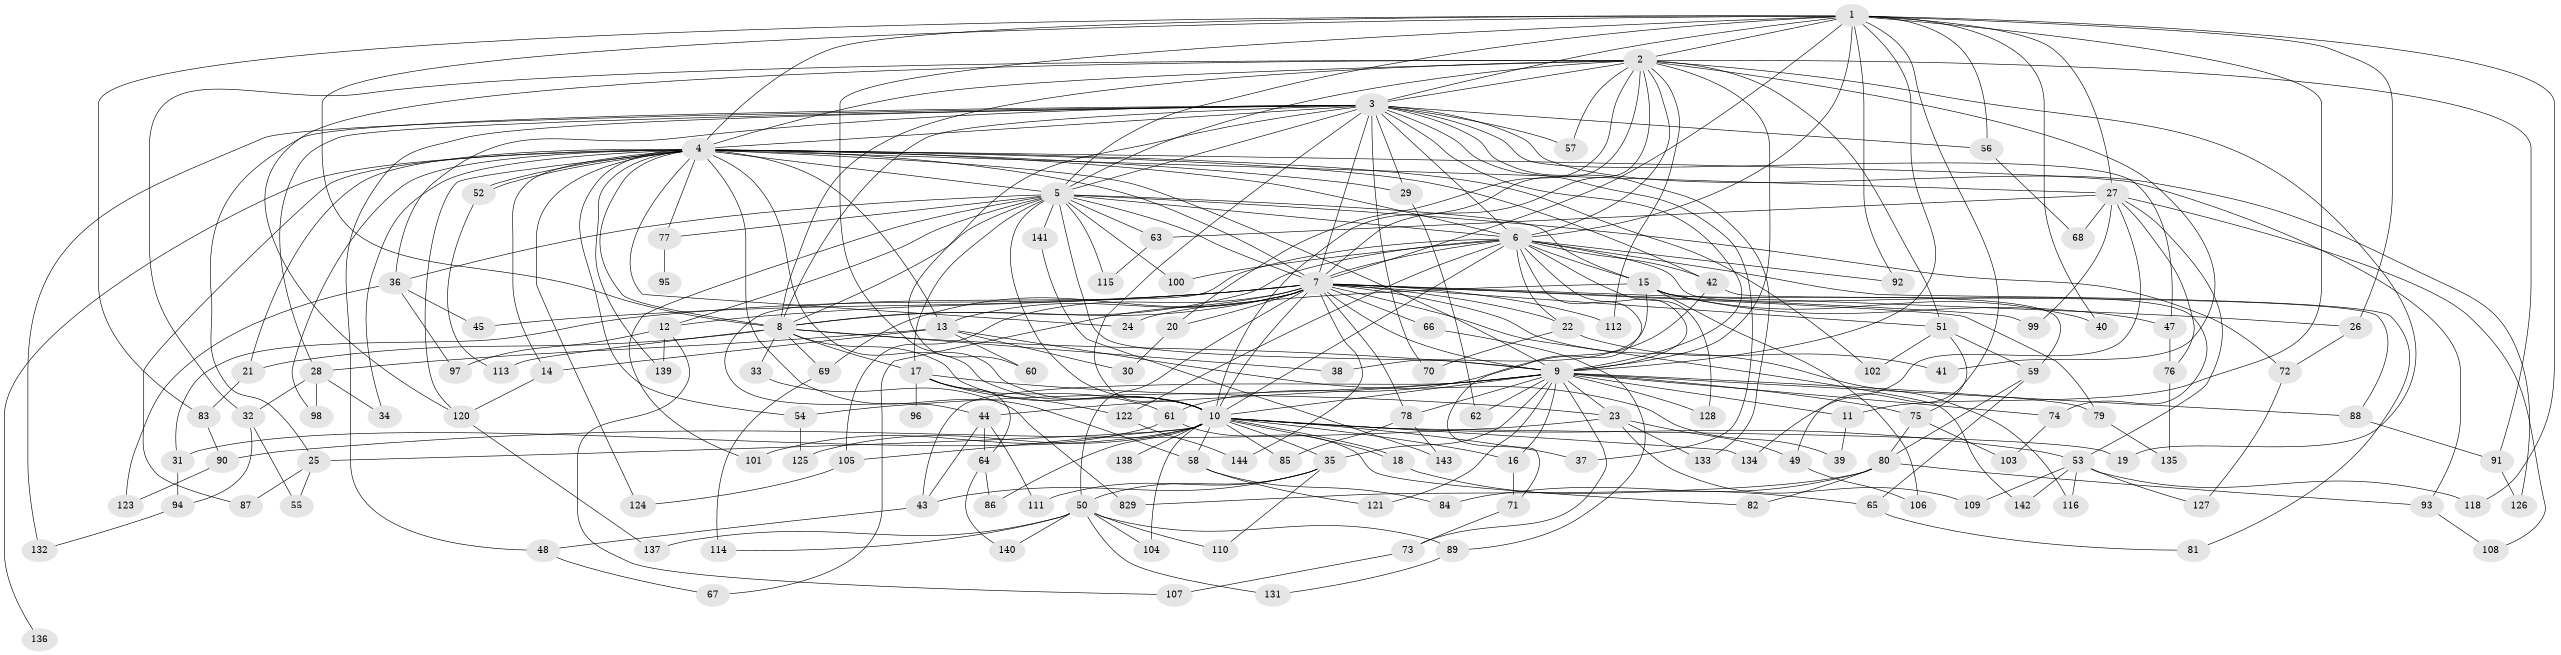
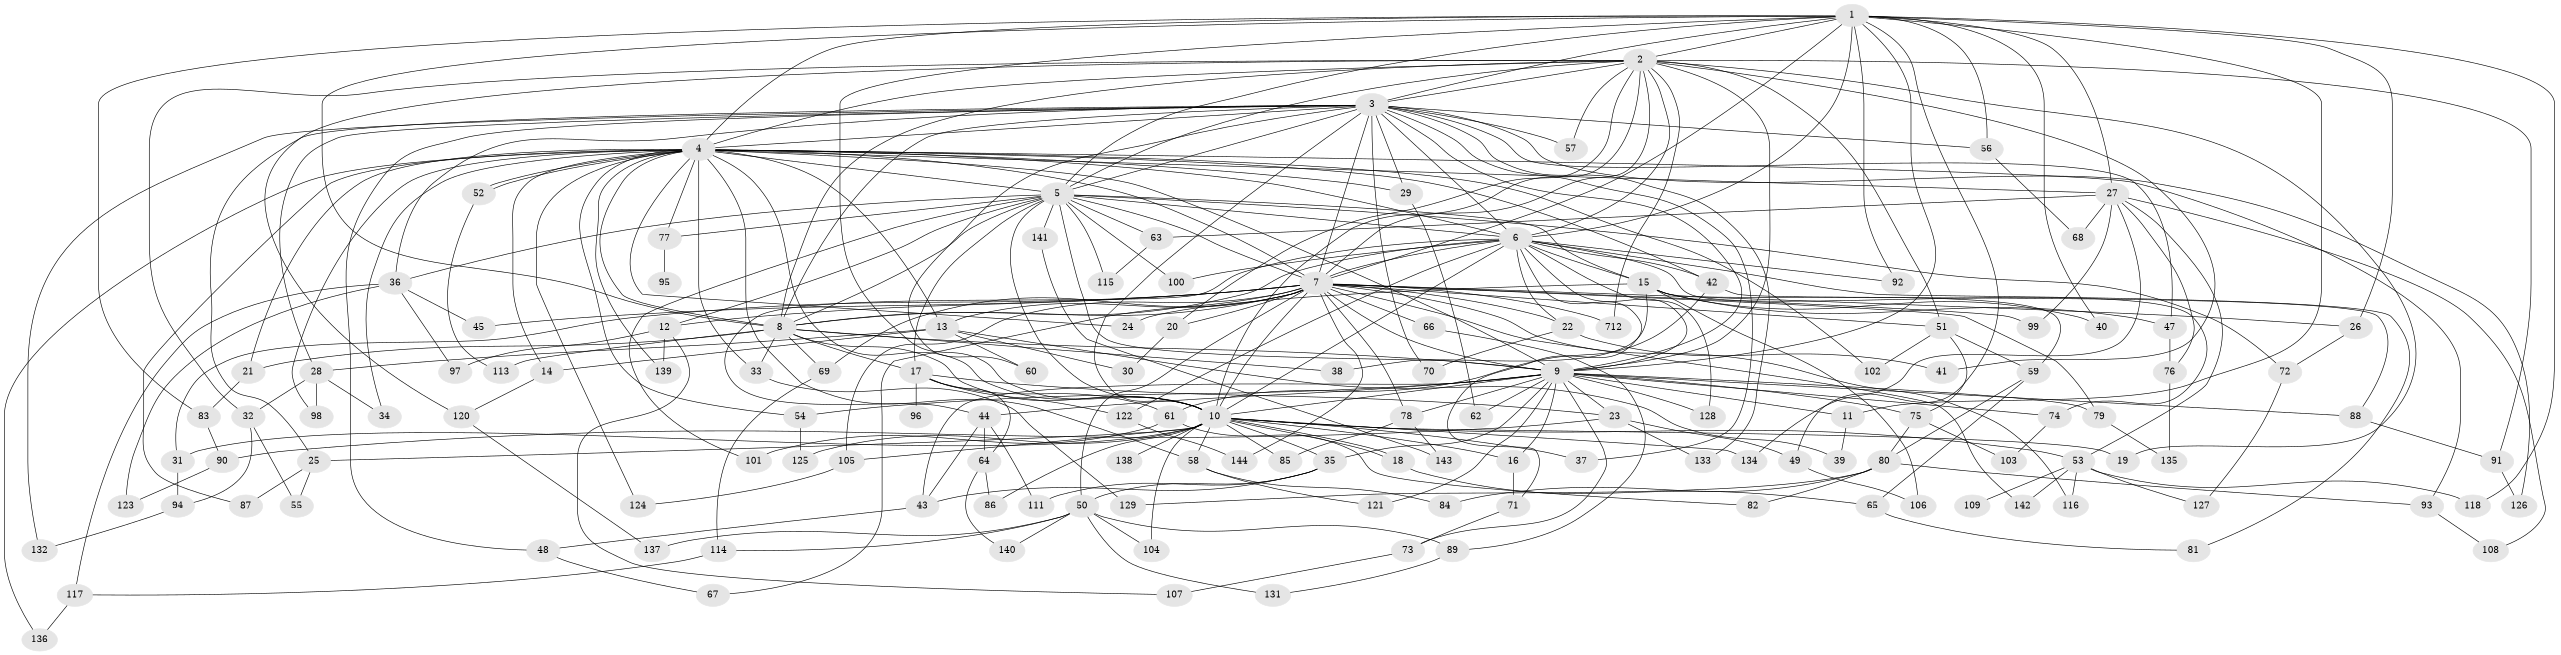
edge "4" -- "120": now "4" -- "33"
node "112": label "112" -> "712"
edge "23" -- "109": removed
node "829": label "829" -> "129"
node "110": removed
node "117": added
